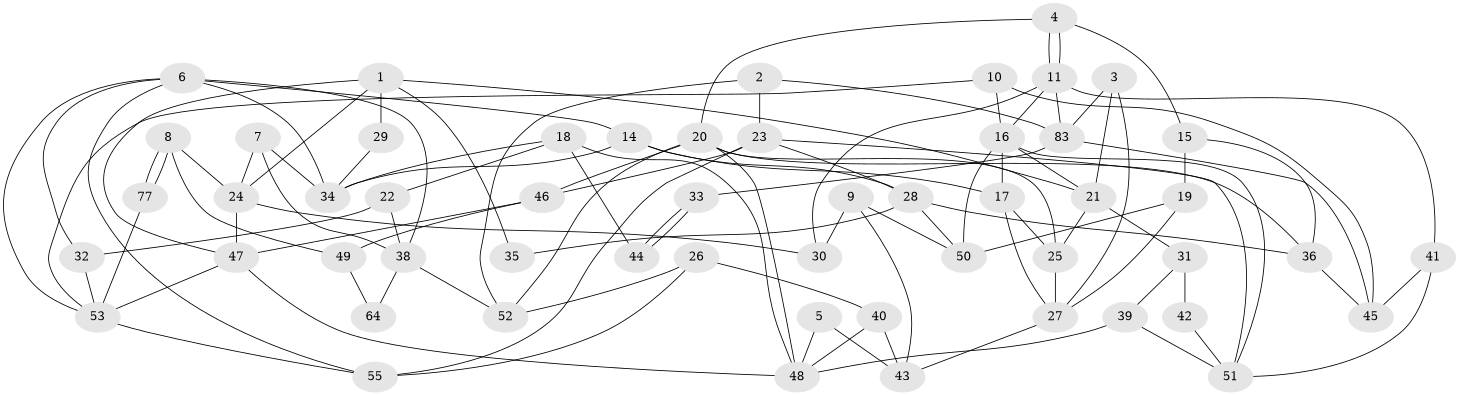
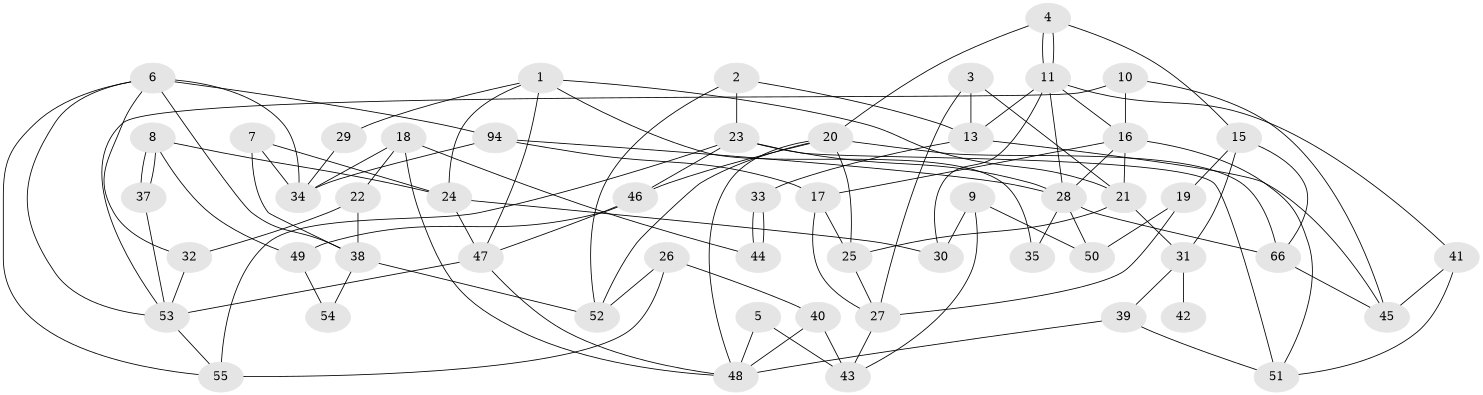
node "14": label "14" -> "94"
edge "11" -- "28": added
node "83": label "83" -> "13"
edge "16" -- "50": now "16" -- "28"
node "77": label "77" -> "37"
edge "15" -- "31": added
node "36": label "36" -> "66"
node "64": label "64" -> "54"
edge "42" -- "51": removed
